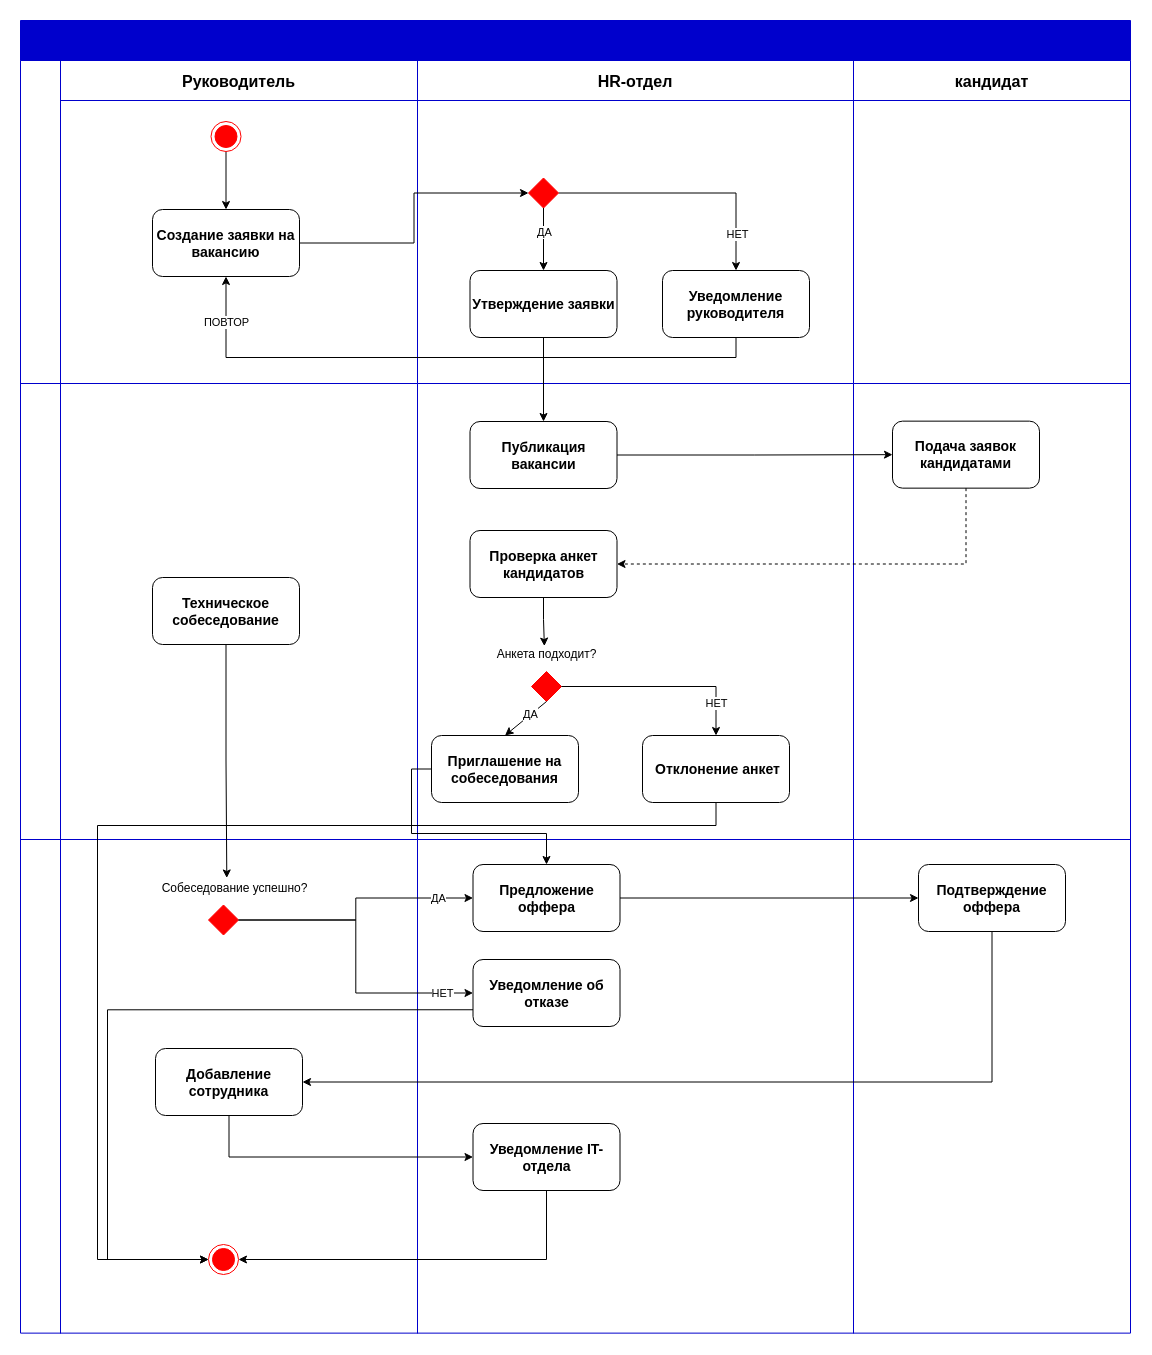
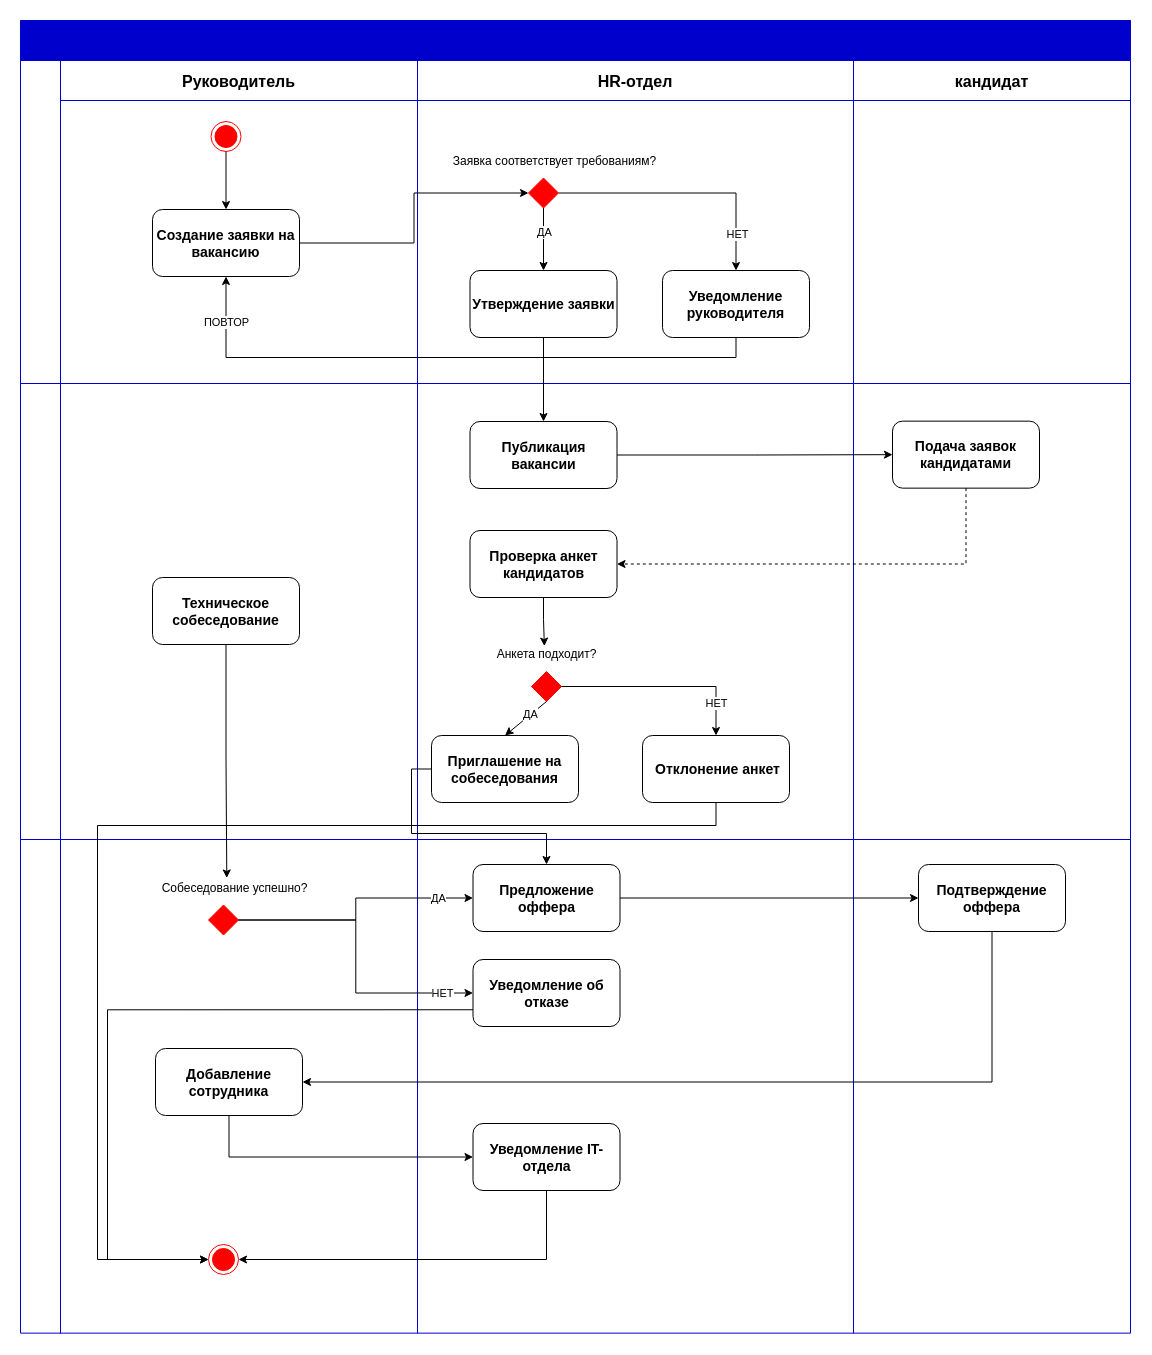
node "Заявка соответствует требованиям?": added
